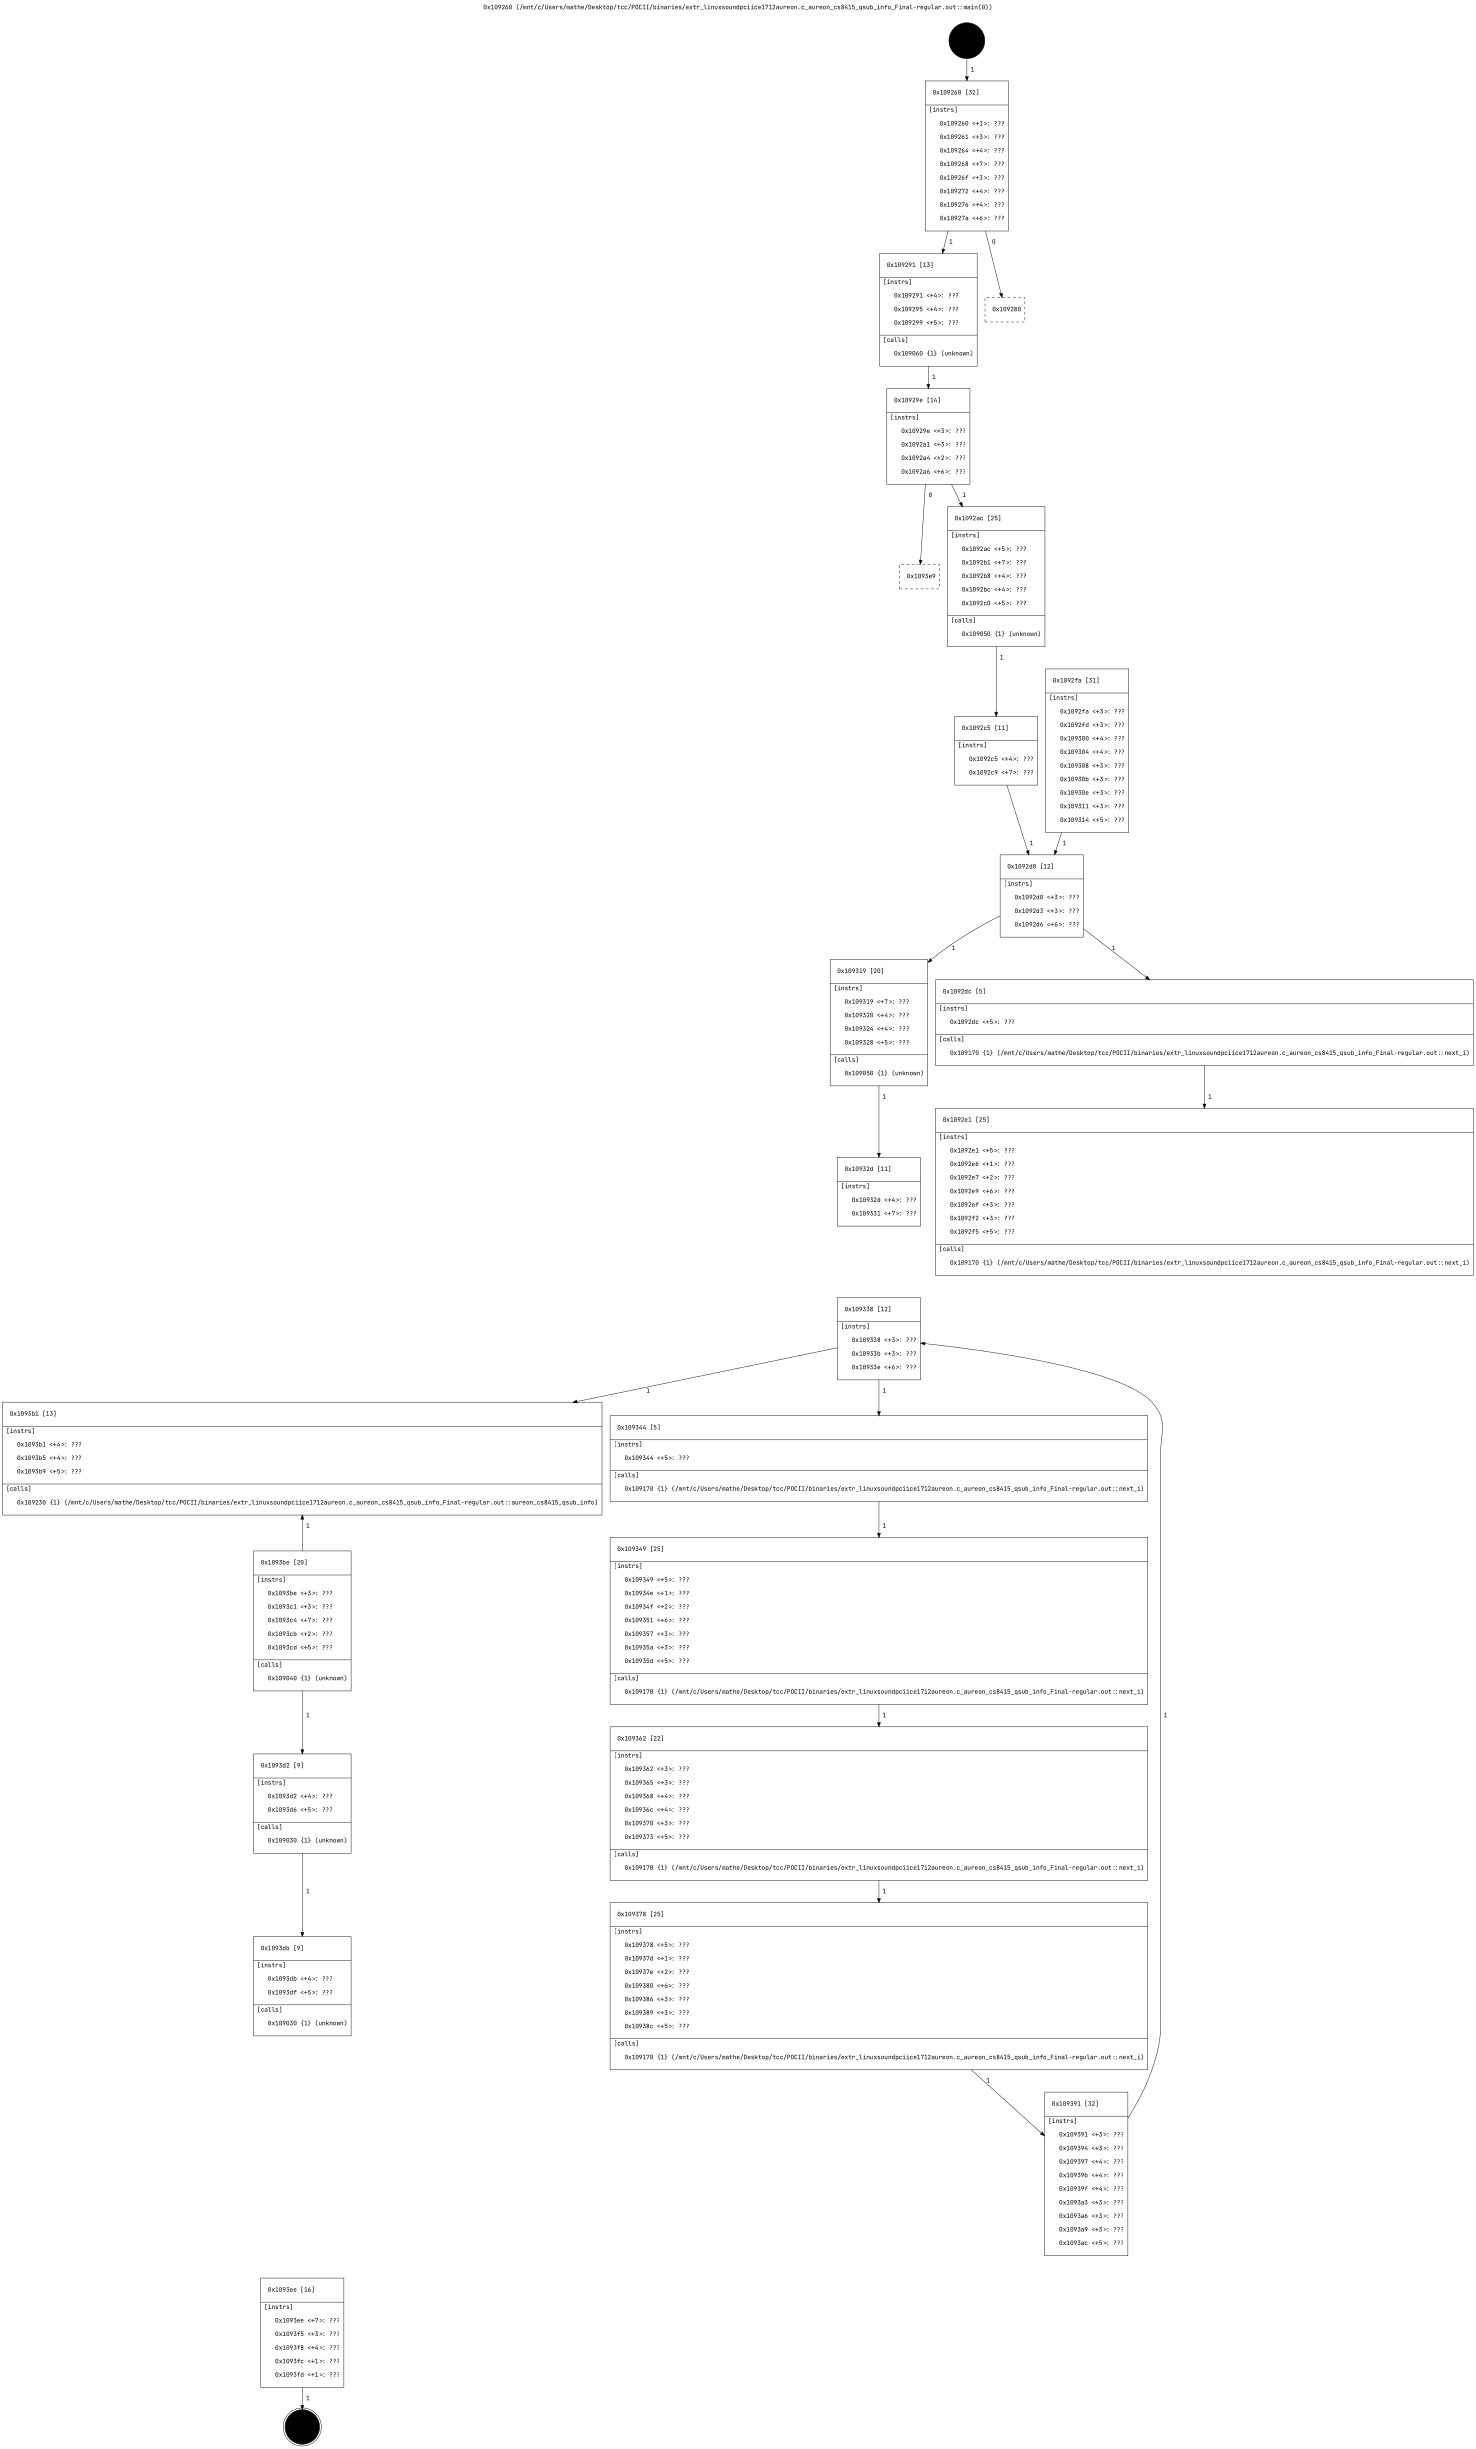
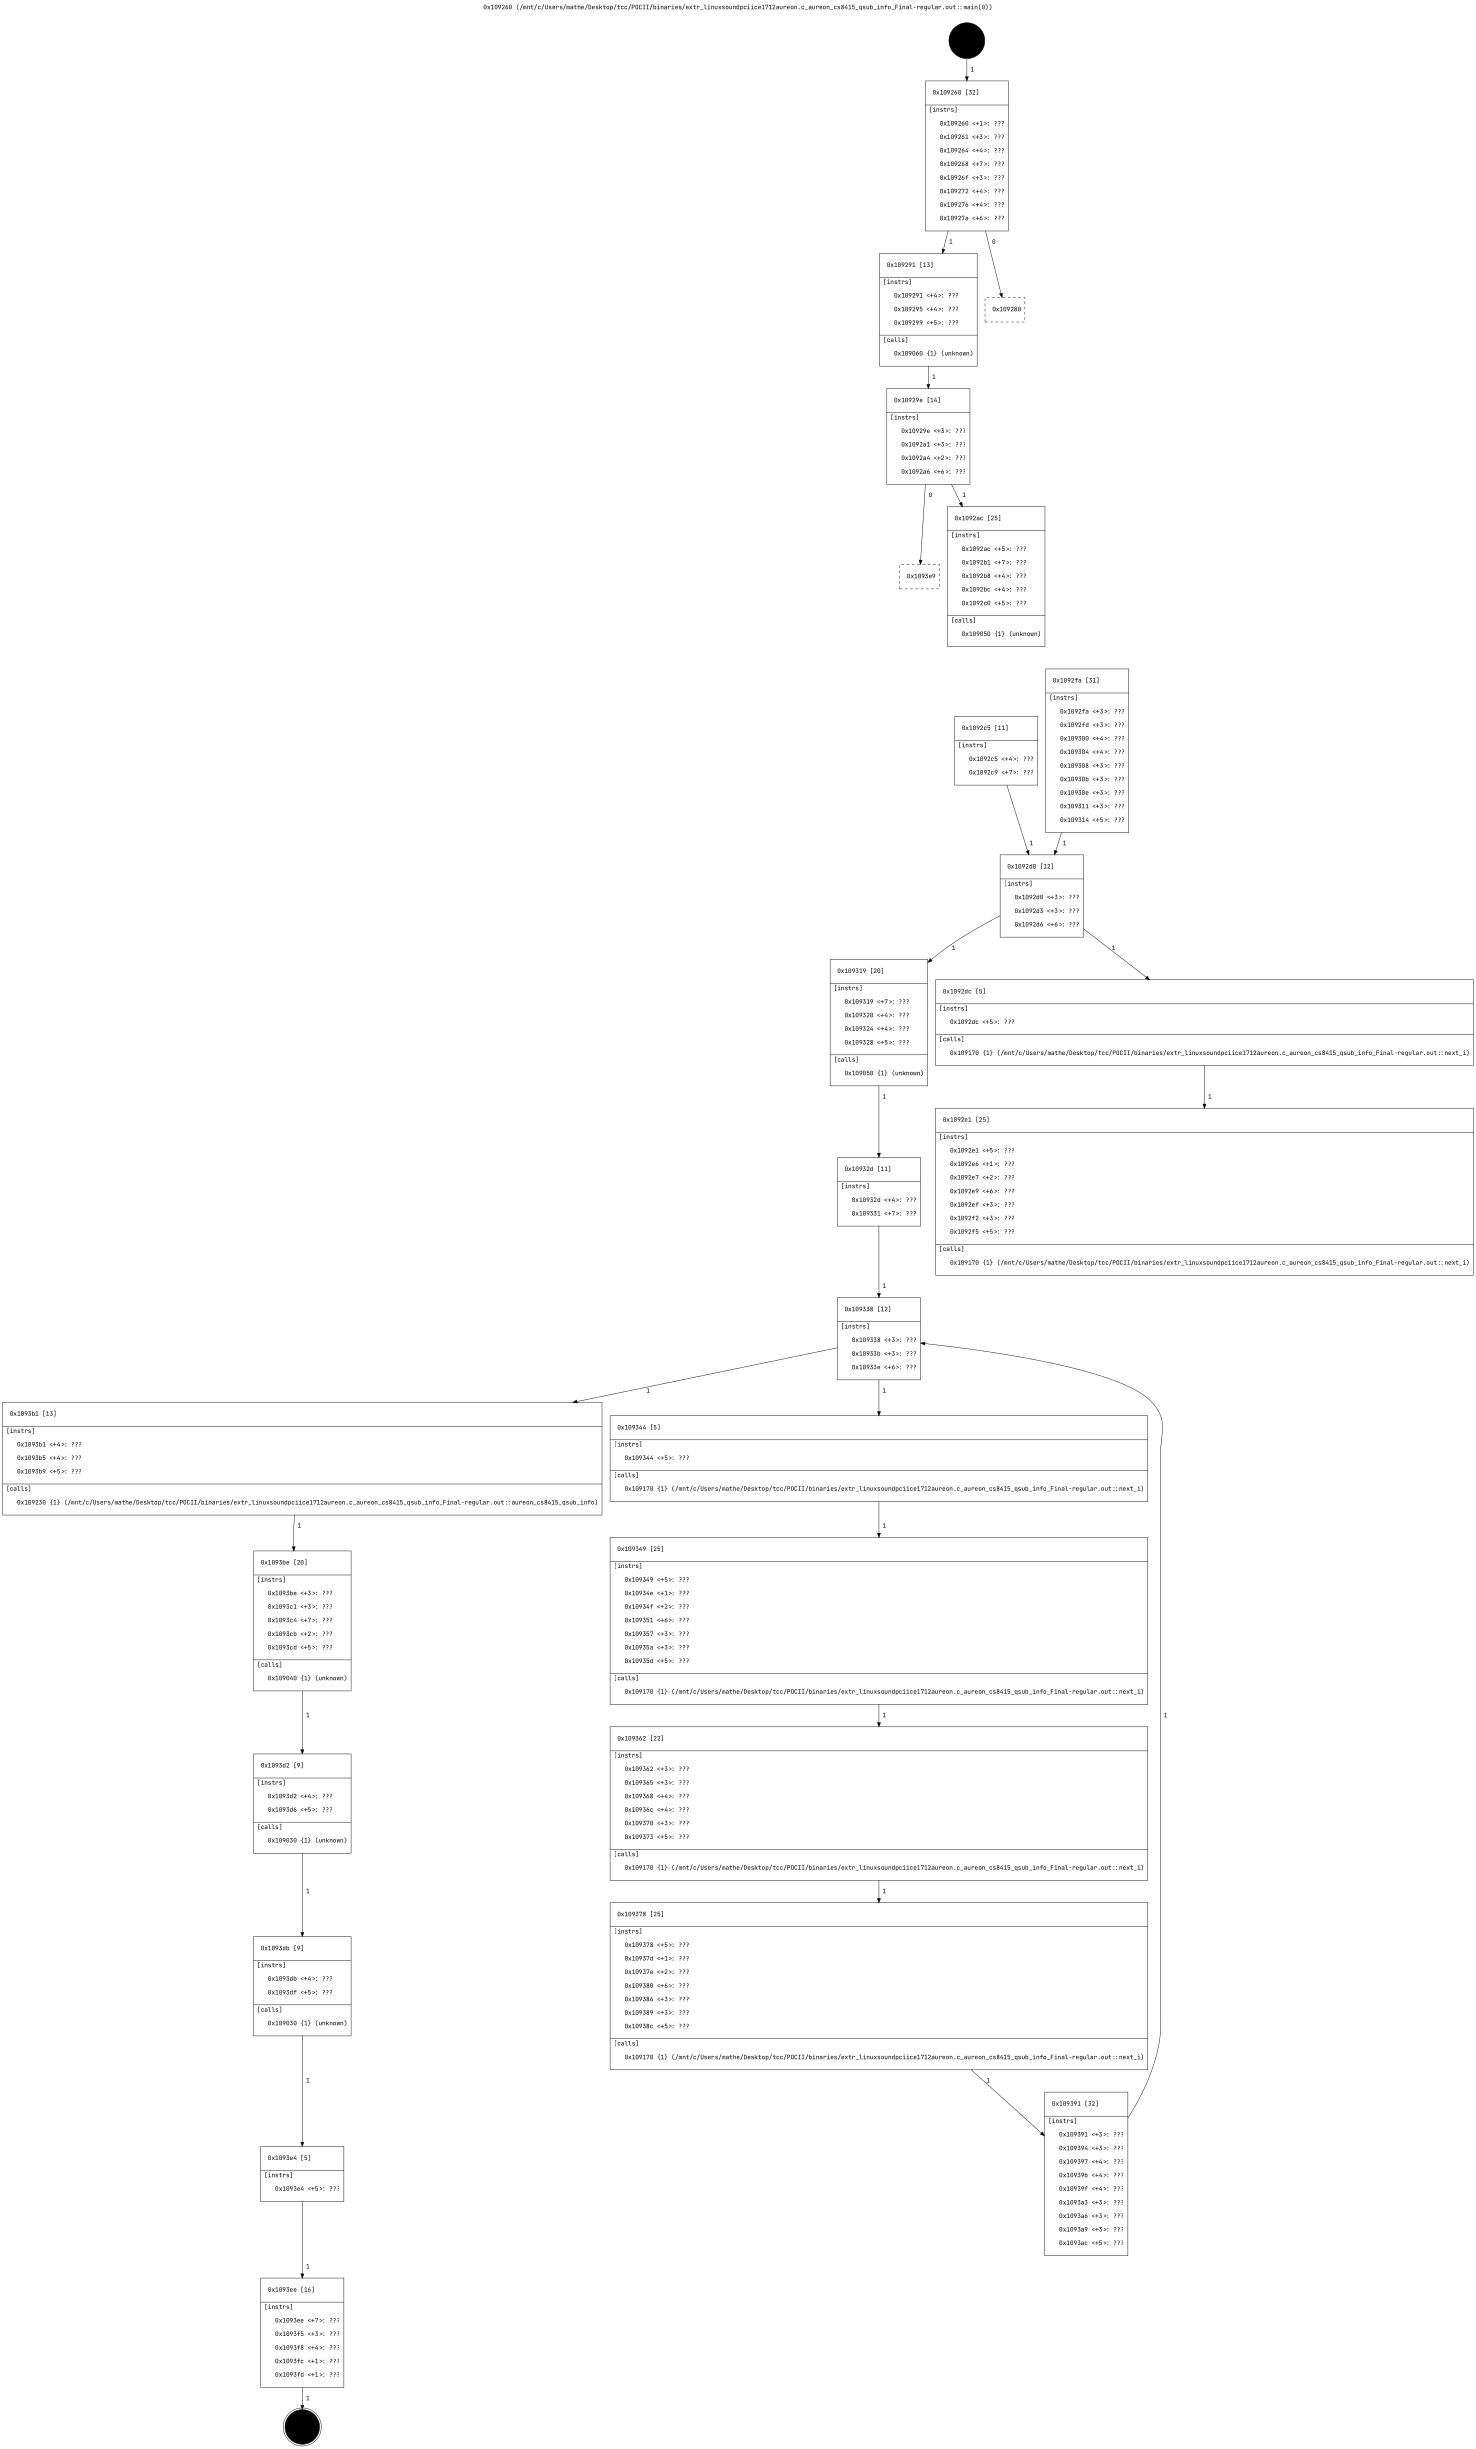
edge "0x1092ac [25]" -> "0x1092c5 [11]": removed, label "1"
edge "0x10932d [11]" -> "0x109338 [12]": added, label "1"
edge "0x1093be [20]" -> "0x1093b1 [13]": reversed
node "0x1093e4 [5]": added
